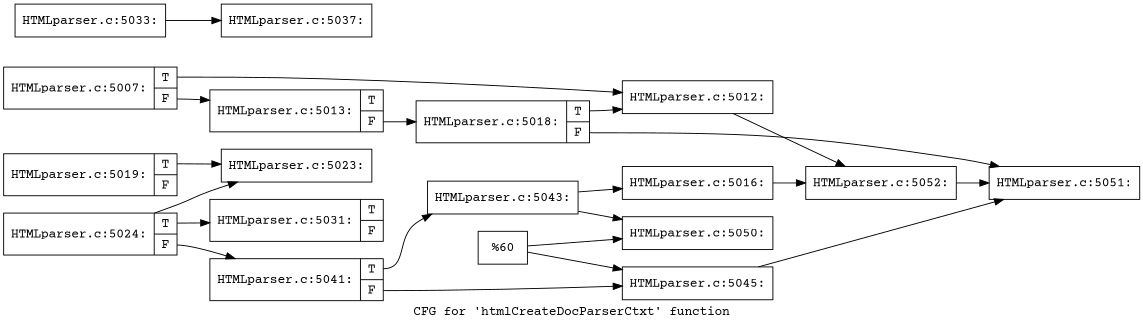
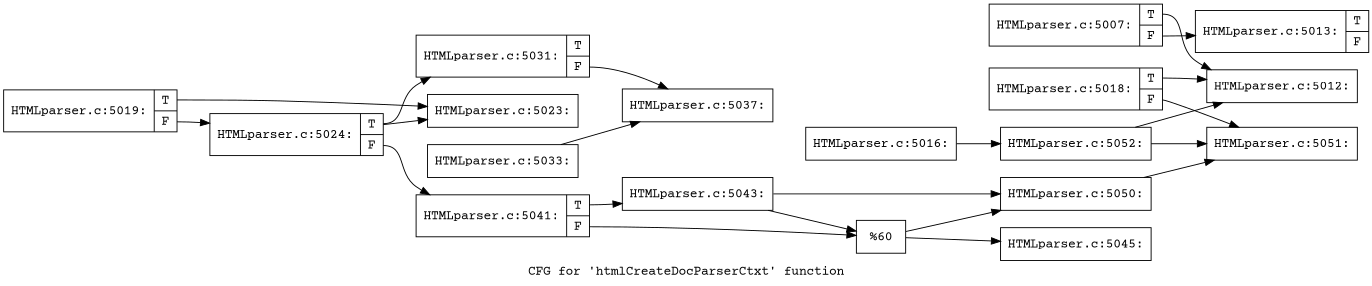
edge "HTMLparser.c:5031:" -> "HTMLparser.c:5037:": added
edge "HTMLparser.c:5019:" -> "HTMLparser.c:5024:": added
edge "HTMLparser.c:5013:" -> "HTMLparser.c:5018:": removed
edge "HTMLparser.c:5012:" -> "HTMLparser.c:5052:": reversed
edge "HTMLparser.c:5043:" -> "HTMLparser.c:5016:": now "HTMLparser.c:5043:" -> "%60"
edge "HTMLparser.c:5045:" -> "HTMLparser.c:5051:": now "HTMLparser.c:5050:" -> "HTMLparser.c:5051:"
edge "HTMLparser.c:5041:" -> "HTMLparser.c:5045:": now "HTMLparser.c:5041:" -> "%60"
